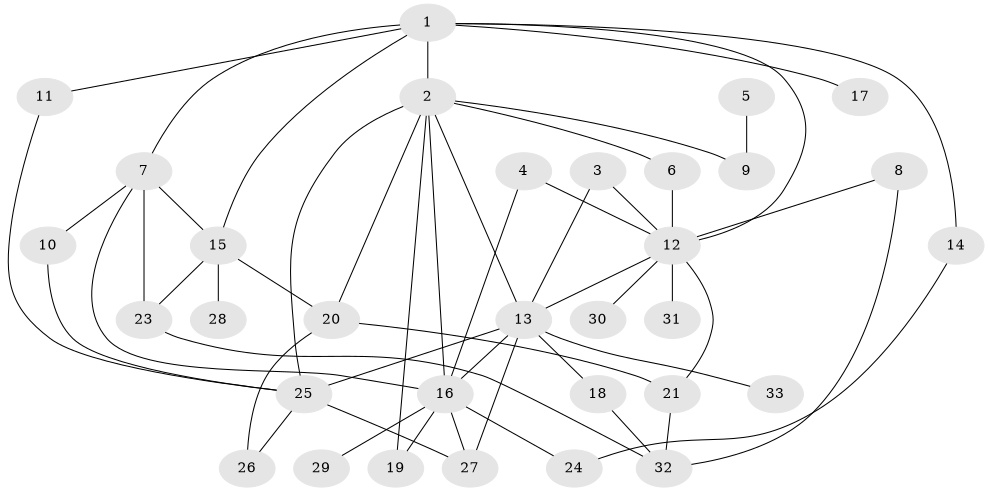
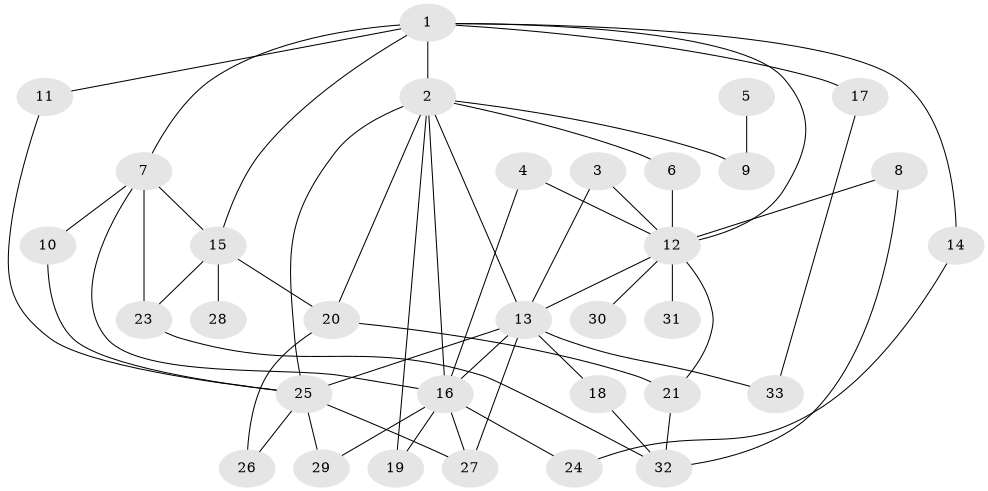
edge "17" -- "33": added
edge "25" -- "29": added
